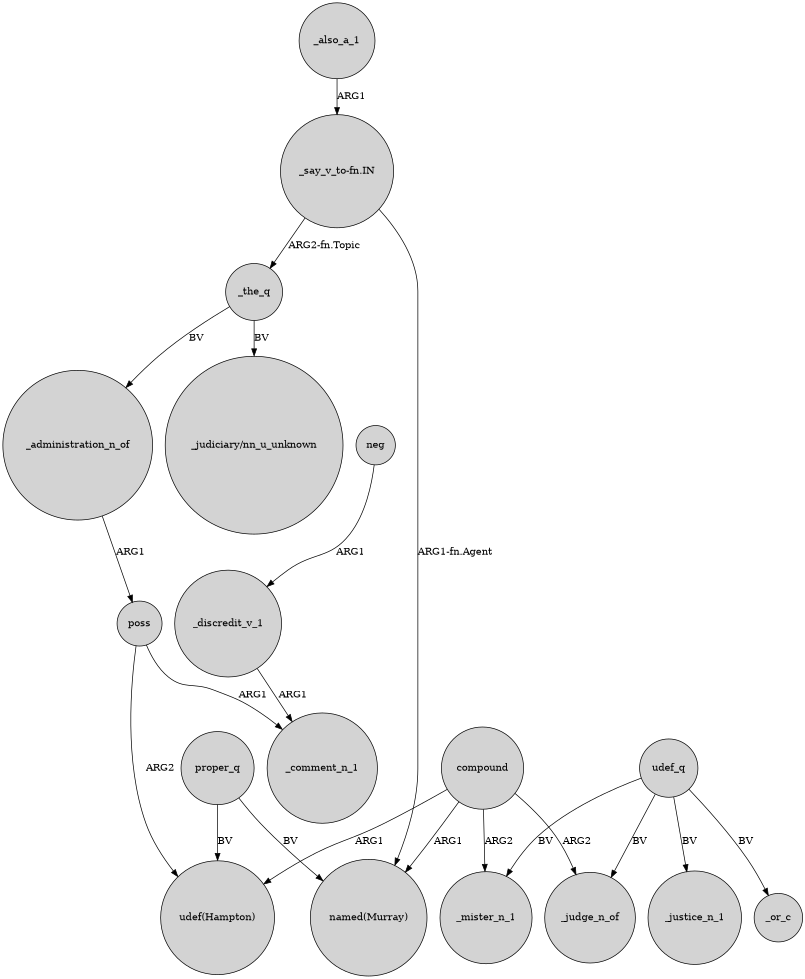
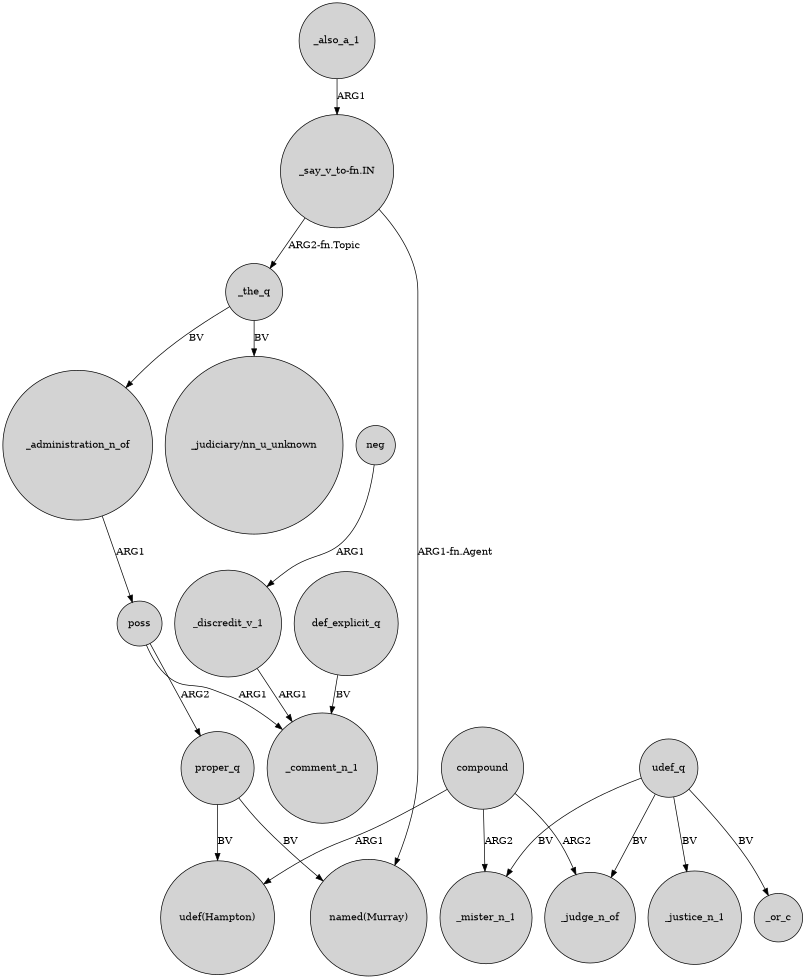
node "def_explicit_q": added
edge "poss" -> "udef(Hampton)": now "poss" -> "proper_q"
edge "compound" -> "named(Murray)": removed, label "ARG1"
